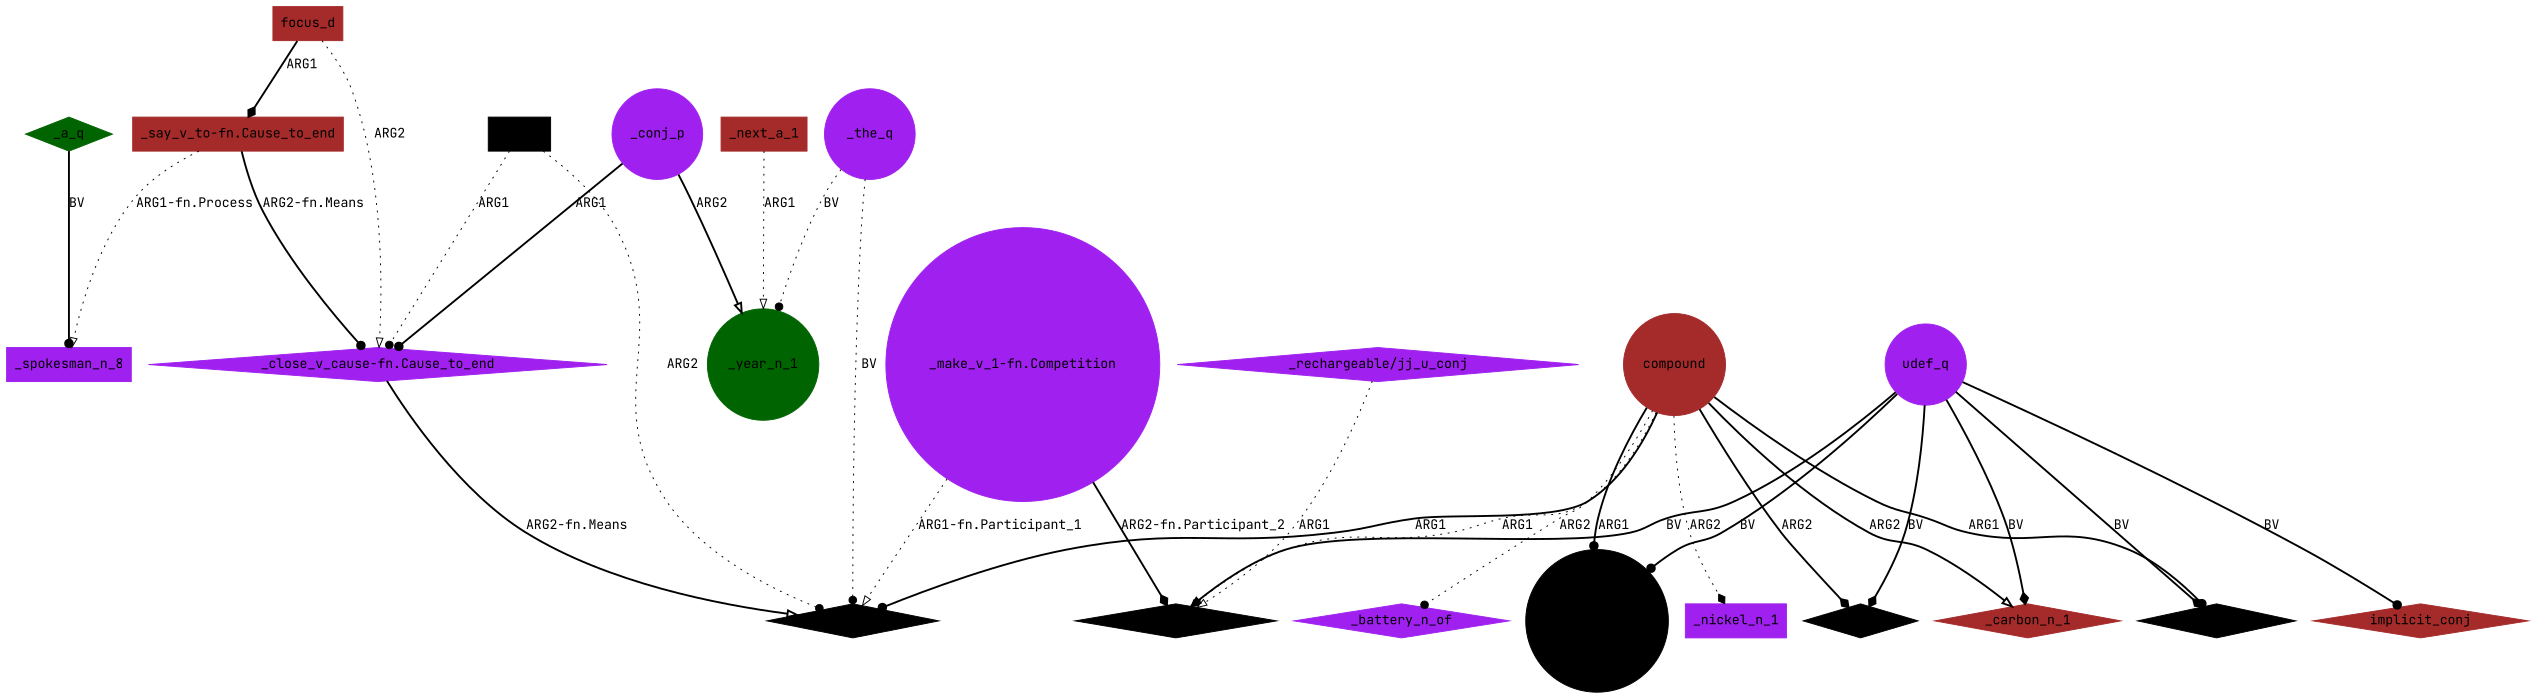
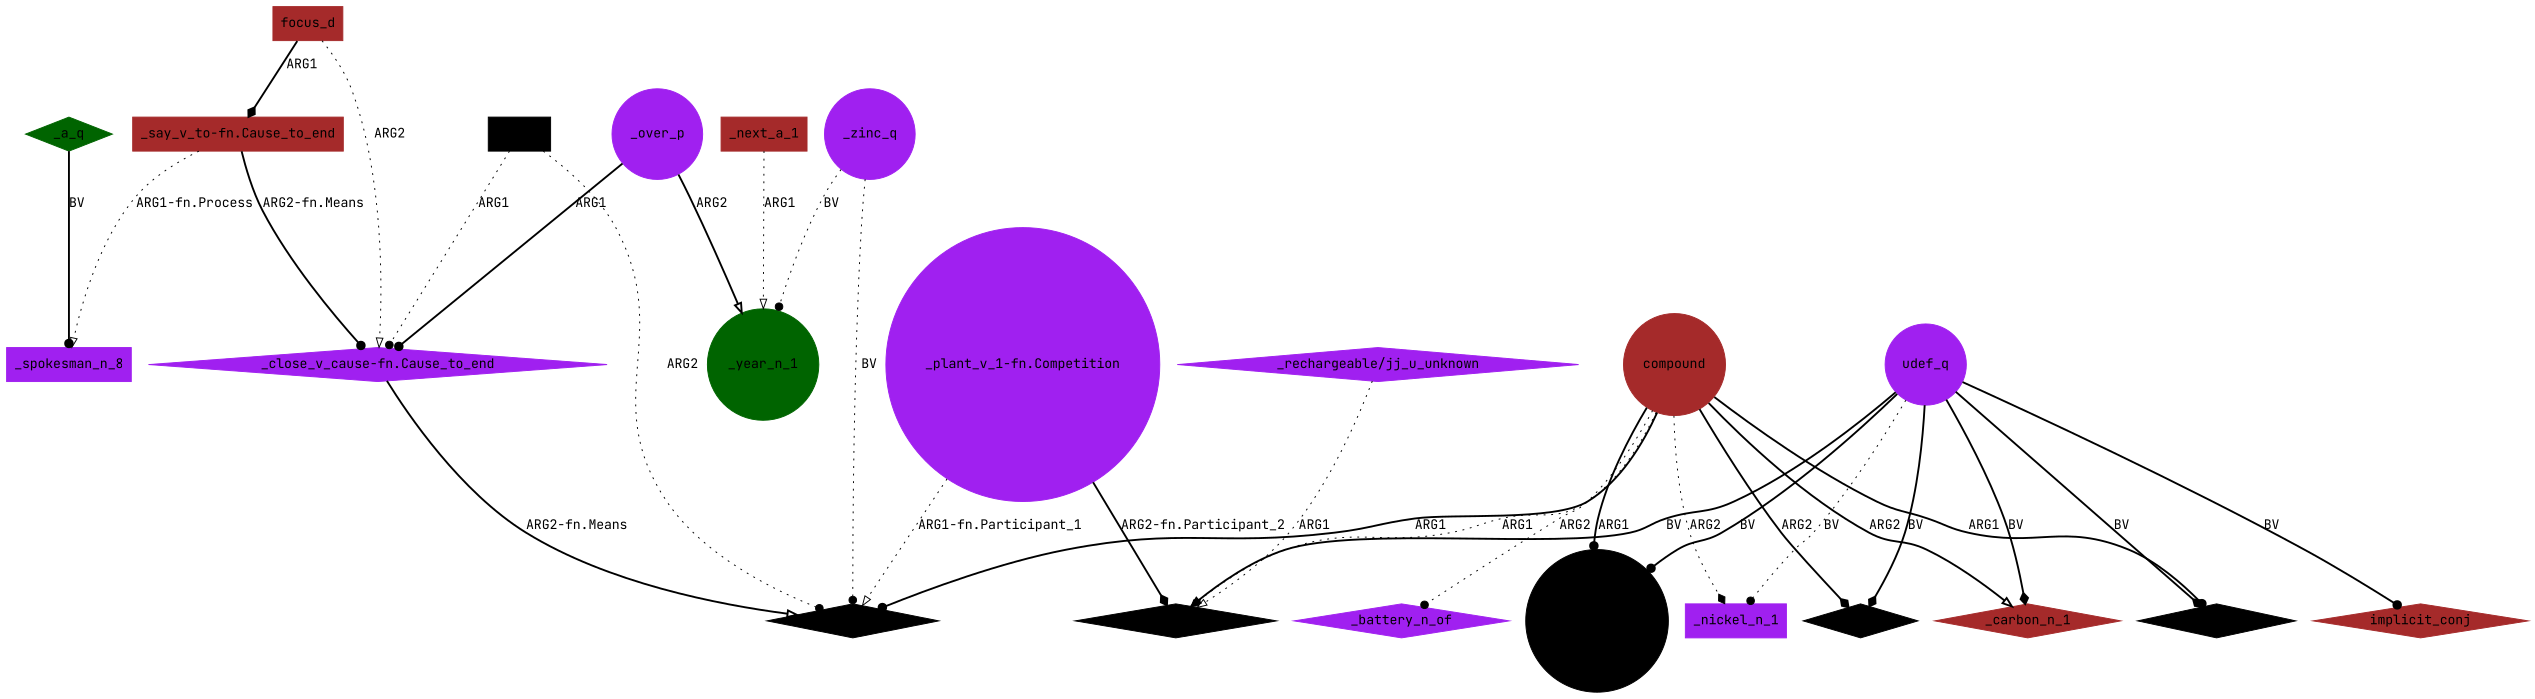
node "_conj_p": label "_conj_p" -> "_over_p"
node "_the_q": label "_the_q" -> "_zinc_q"
node "_make_v_1-fn.Competition": label "_make_v_1-fn.Competition" -> "_plant_v_1-fn.Competition"
node "_rechargeable/jj_u_conj": label "_rechargeable/jj_u_conj" -> "_rechargeable/jj_u_unknown"
edge "udef_q" -> "_nickel_n_1": added, label "BV"
